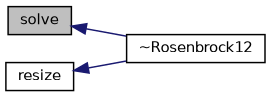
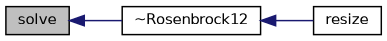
edge "~Rosenbrock12" -> "resize": reversed
